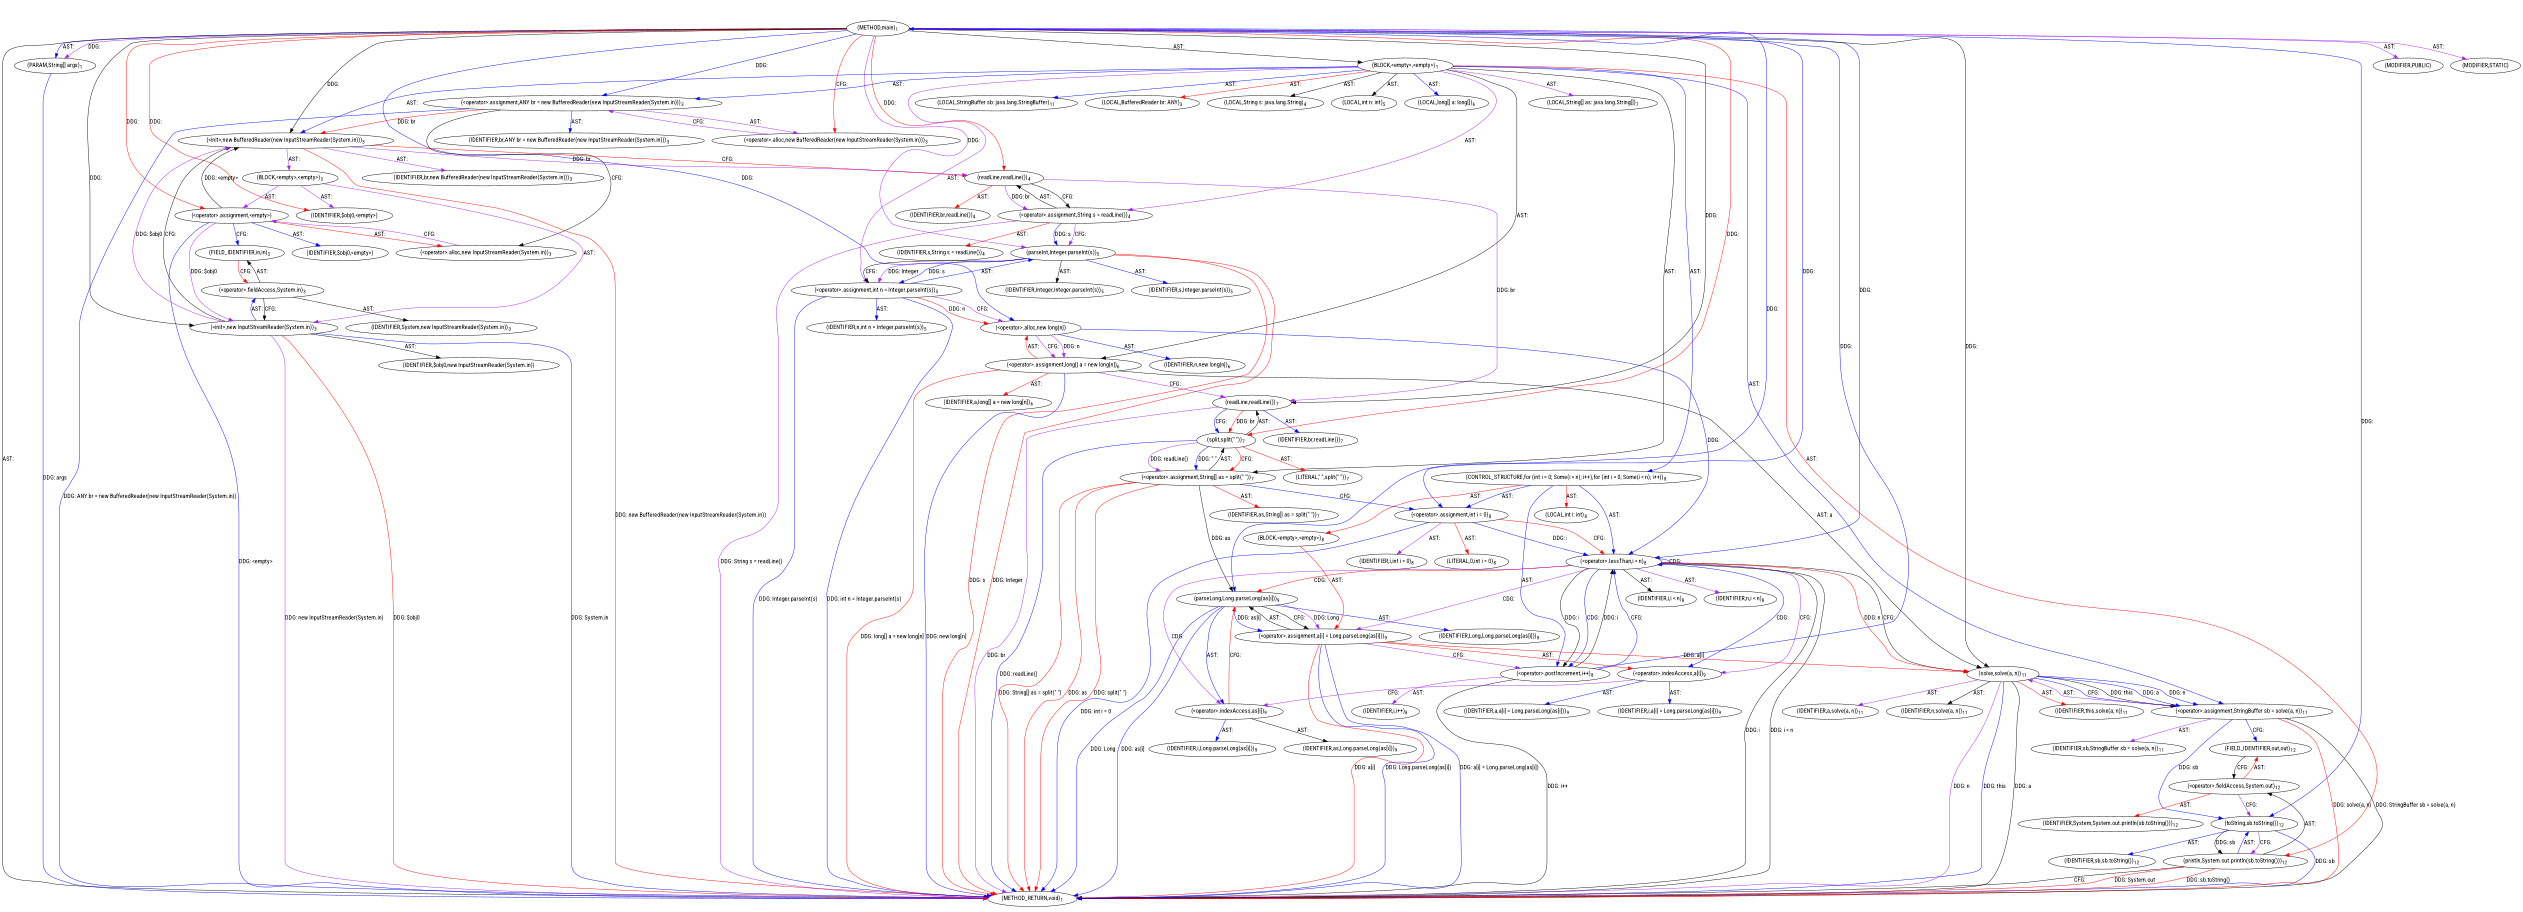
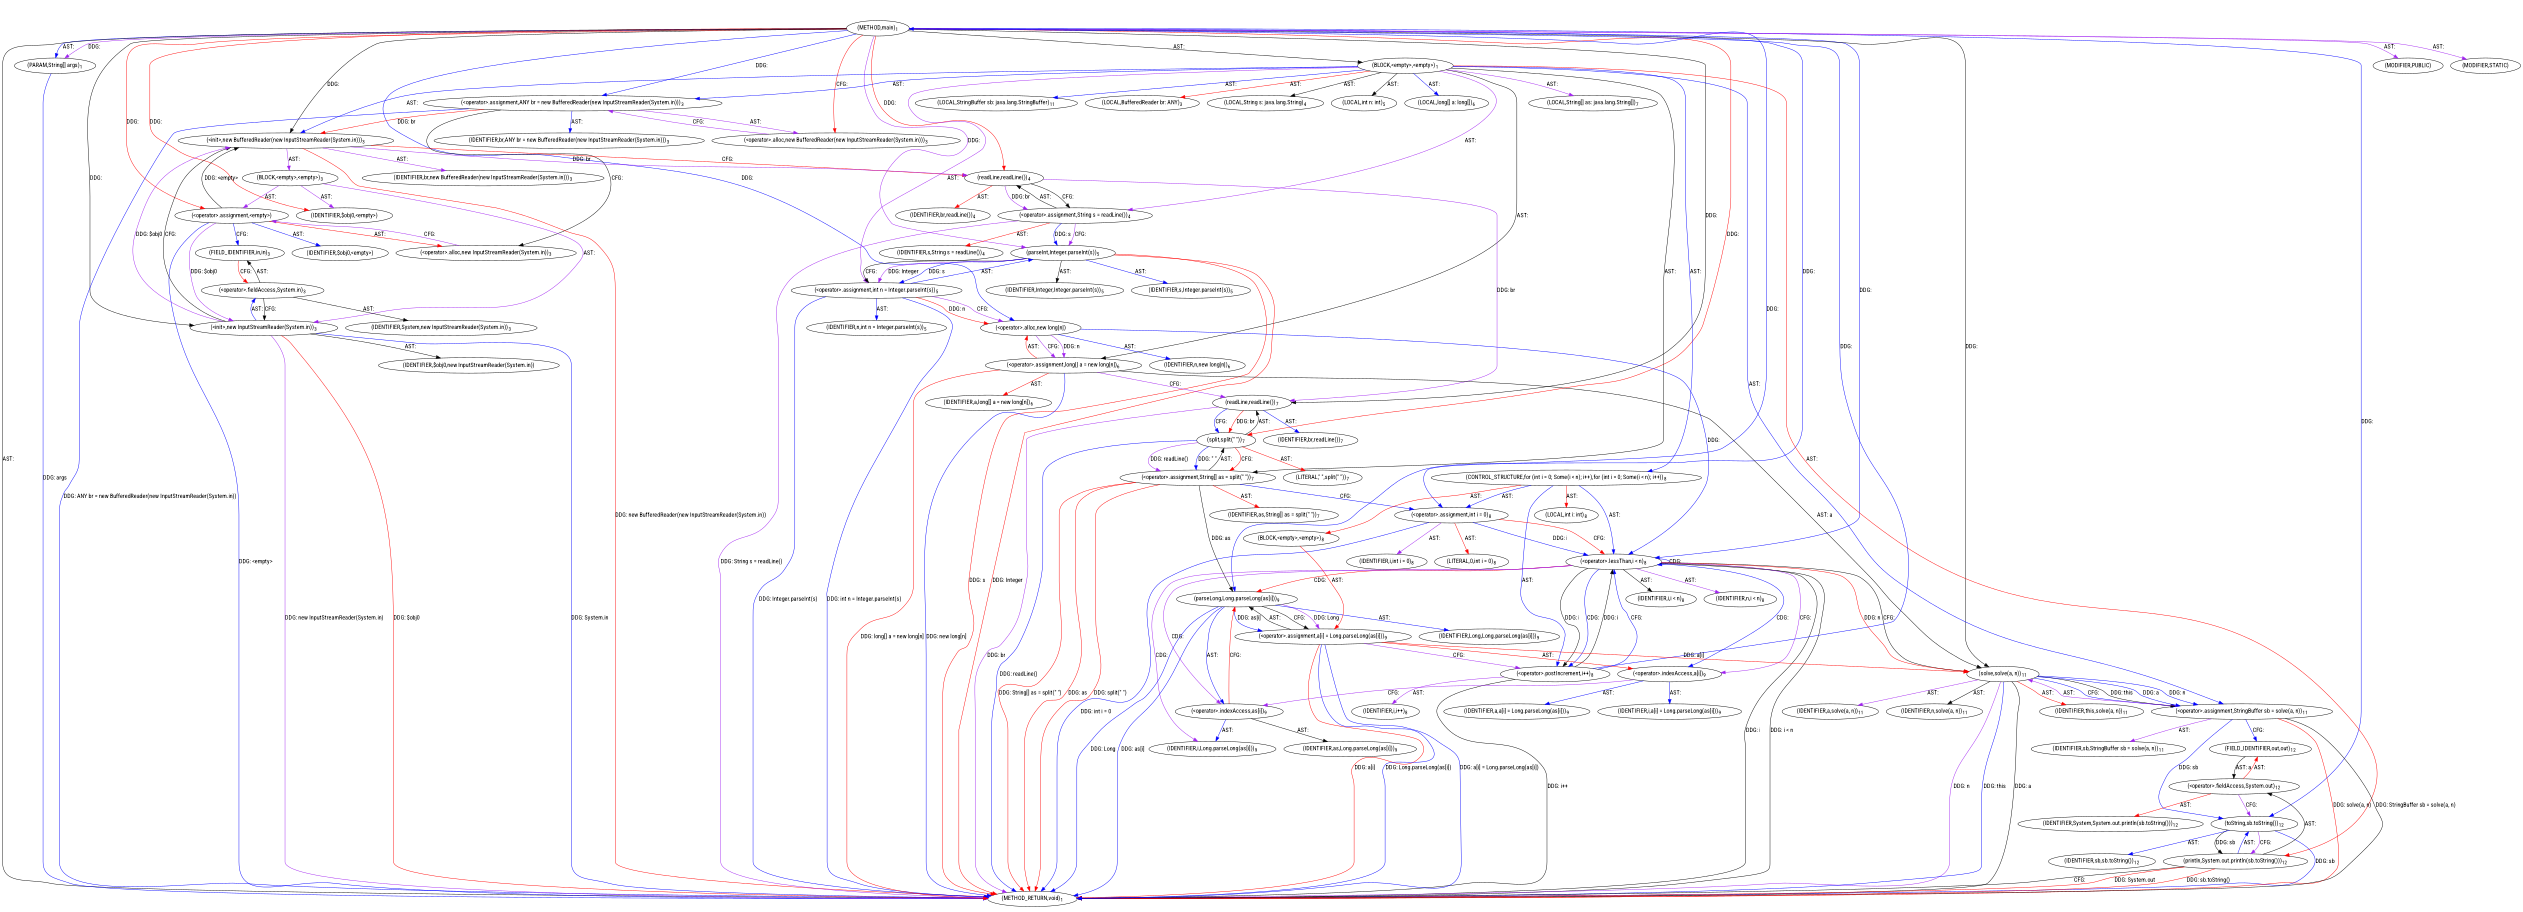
edge "(<operator>.lessThan,i < n)" -> "(<operator>.assignment,a[i] = Long.parseLong(as[i]))": now "(<operator>.lessThan,i < n)" -> "(IDENTIFIER,i,Long.parseLong(as[i]))"
edge "(FIELD_IDENTIFIER,out,out)" -> "(<operator>.fieldAccess,System.out)": label "CFG: " -> "AST: a"
